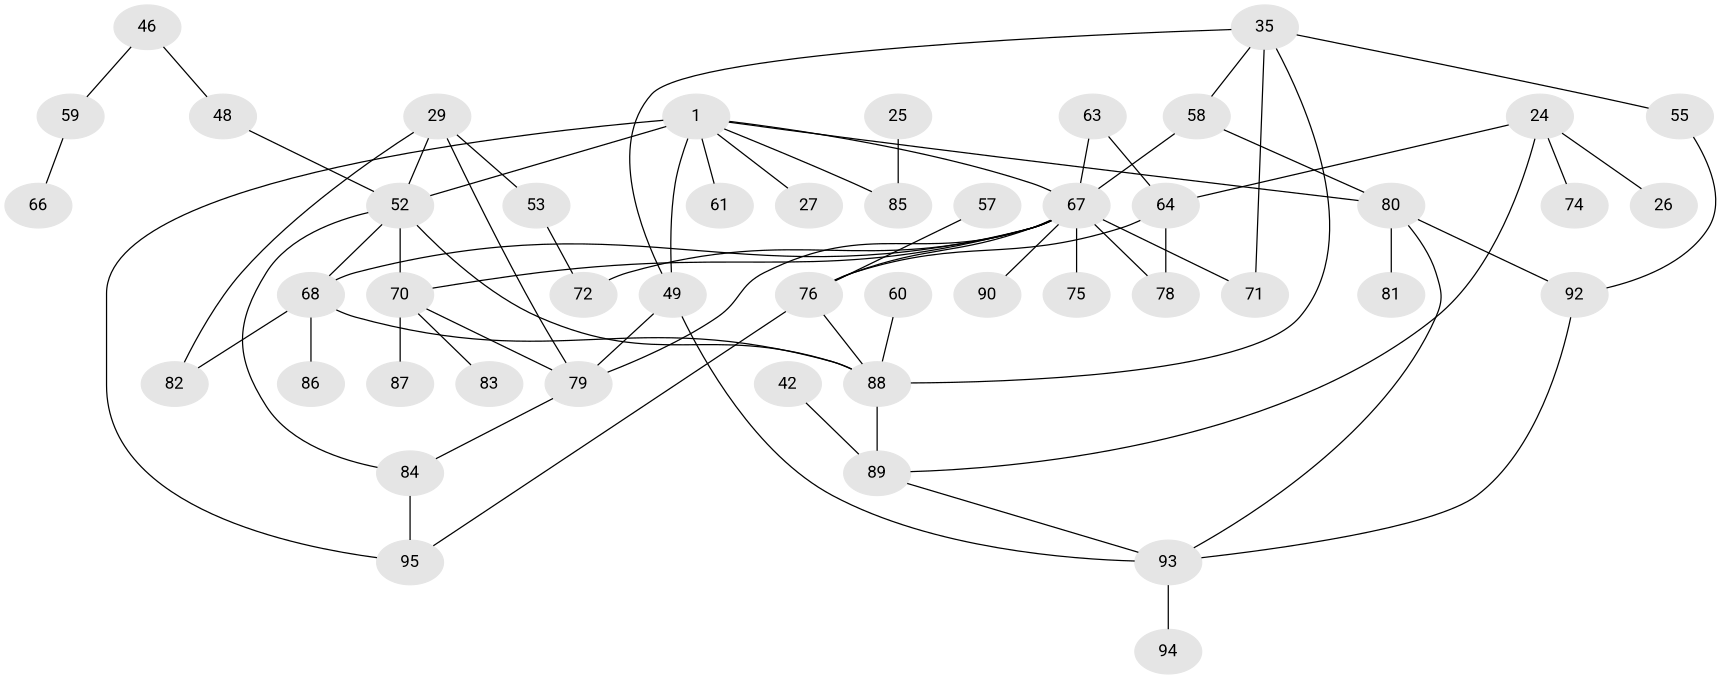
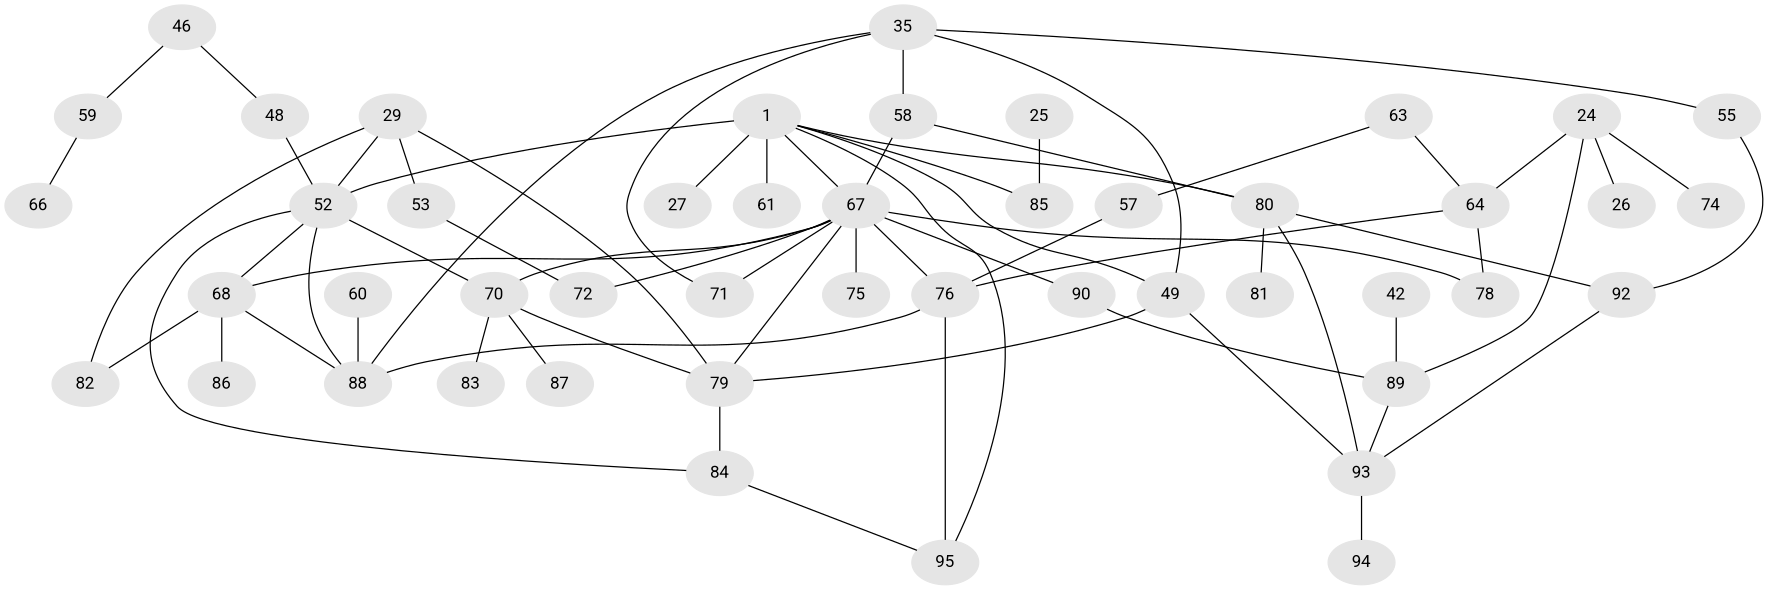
edge "63" -- "67": now "63" -- "57"
edge "88" -- "89": now "90" -- "89"
